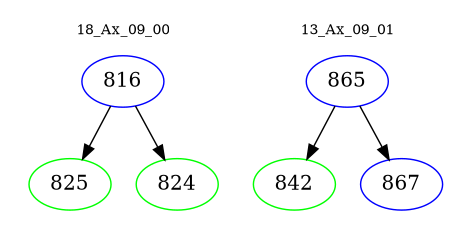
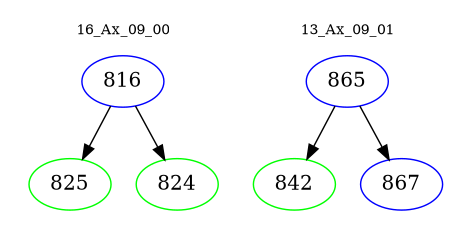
cluster "18_Ax_09_00": label "18_Ax_09_00" -> "16_Ax_09_00"
